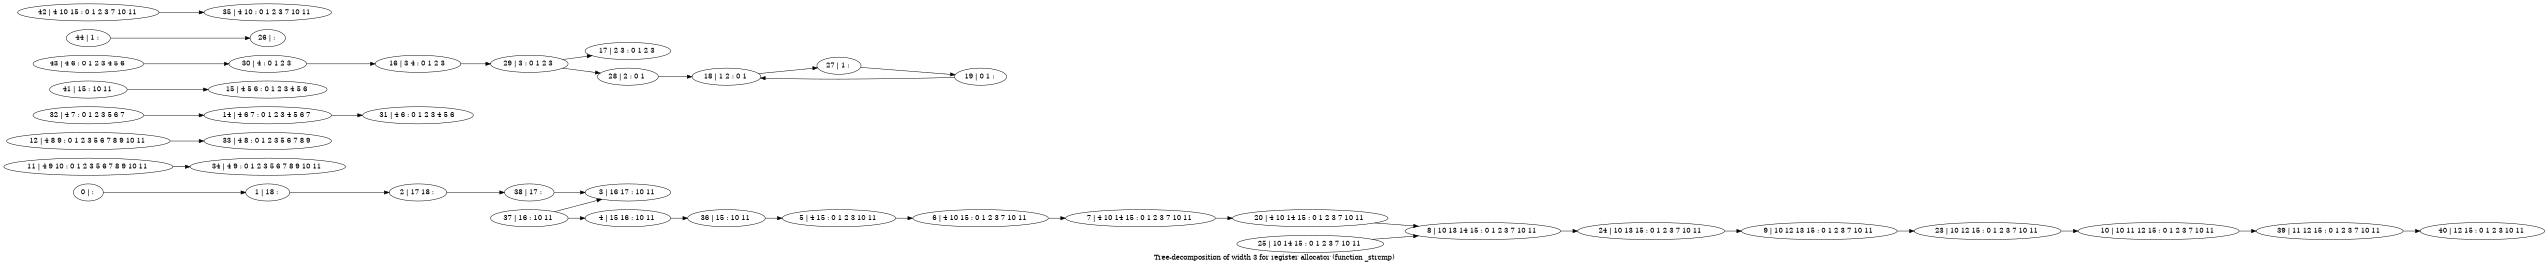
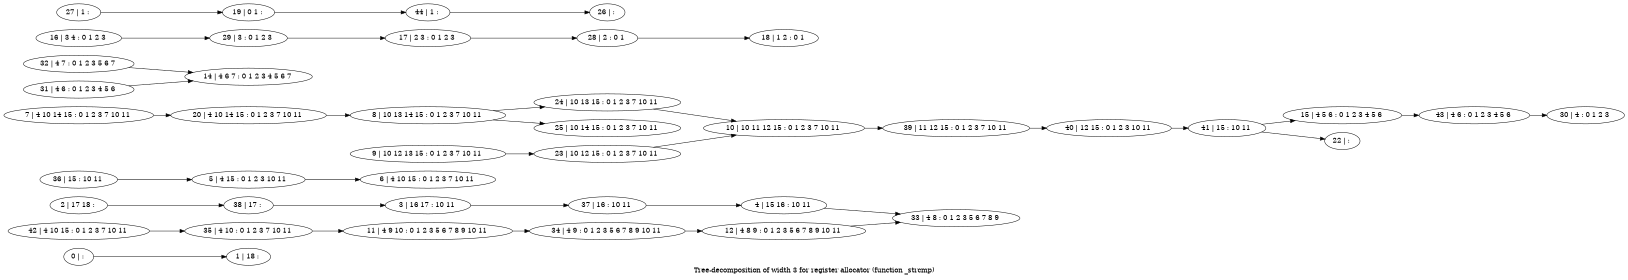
edge "30 | 4 : 0 1 2 3" -> "16 | 3 4 : 0 1 2 3": removed
edge "29 | 3 : 0 1 2 3" -> "28 | 2 : 0 1": now "17 | 2 3 : 0 1 2 3" -> "28 | 2 : 0 1"
edge "18 | 1 2 : 0 1" -> "27 | 1 :": removed
edge "19 | 0 1 :" -> "18 | 1 2 : 0 1": now "19 | 0 1 :" -> "44 | 1 :"
edge "14 | 4 6 7 : 0 1 2 3 4 5 6 7" -> "31 | 4 6 : 0 1 2 3 4 5 6": reversed
edge "15 | 4 5 6 : 0 1 2 3 4 5 6" -> "43 | 4 6 : 0 1 2 3 4 5 6": added
edge "40 | 12 15 : 0 1 2 3 10 11" -> "41 | 15 : 10 11": added
node "22 | :": added
edge "1 | 18 :" -> "2 | 17 18 :": removed
edge "37 | 16 : 10 11" -> "3 | 16 17 : 10 11": reversed
edge "4 | 15 16 : 10 11" -> "36 | 15 : 10 11": now "4 | 15 16 : 10 11" -> "33 | 4 8 : 0 1 2 3 5 6 7 8 9"
edge "6 | 4 10 15 : 0 1 2 3 7 10 11" -> "7 | 4 10 14 15 : 0 1 2 3 7 10 11": removed
edge "35 | 4 10 : 0 1 2 3 7 10 11" -> "11 | 4 9 10 : 0 1 2 3 5 6 7 8 9 10 11": added
edge "34 | 4 9 : 0 1 2 3 5 6 7 8 9 10 11" -> "12 | 4 8 9 : 0 1 2 3 5 6 7 8 9 10 11": added
edge "24 | 10 13 15 : 0 1 2 3 7 10 11" -> "9 | 10 12 13 15 : 0 1 2 3 7 10 11": now "24 | 10 13 15 : 0 1 2 3 7 10 11" -> "10 | 10 11 12 15 : 0 1 2 3 7 10 11"
edge "25 | 10 14 15 : 0 1 2 3 7 10 11" -> "8 | 10 13 14 15 : 0 1 2 3 7 10 11": reversed
